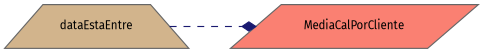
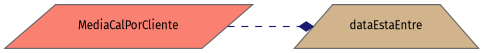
edge "dataEstaEntre" -> "MediaCalPorCliente": reversed
